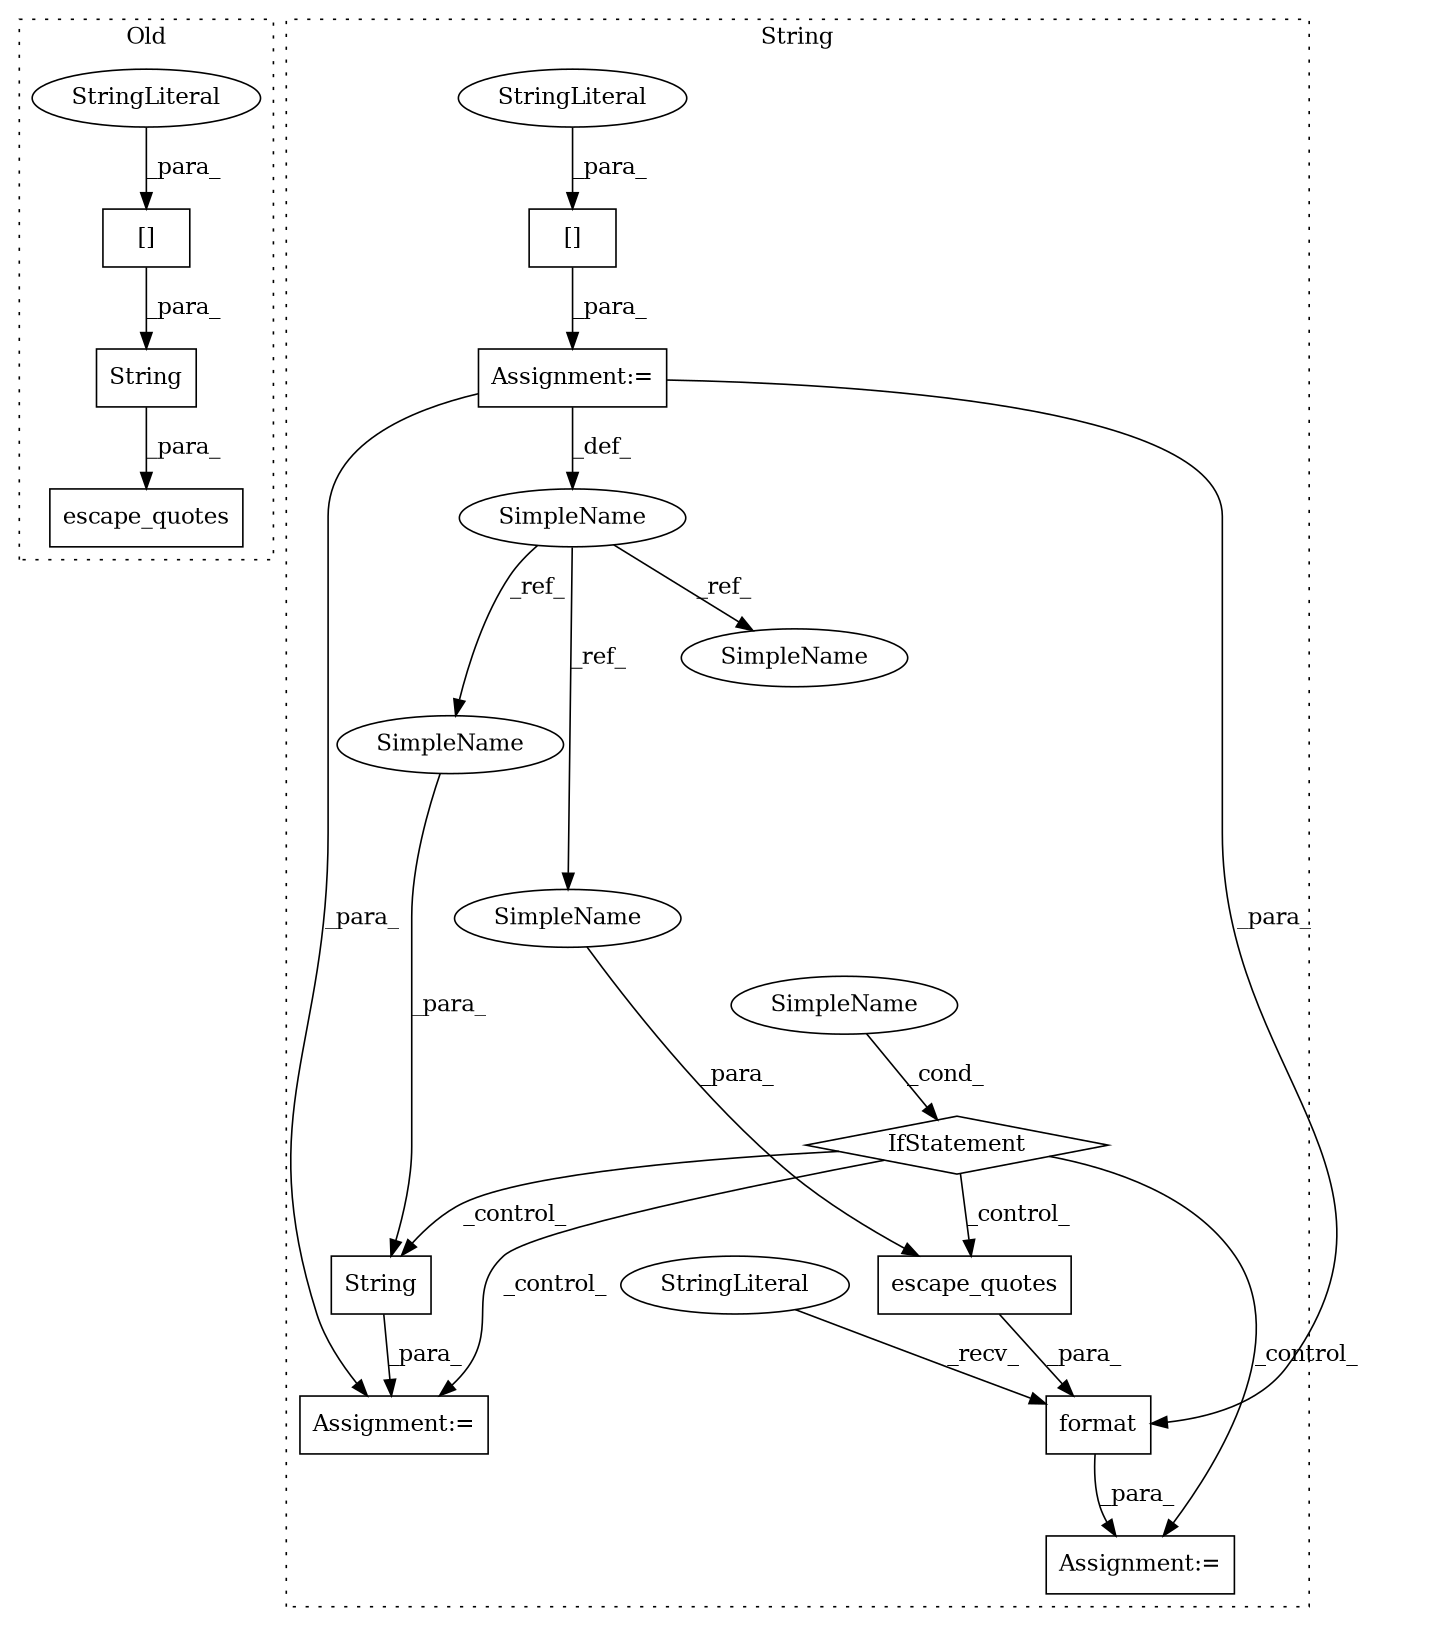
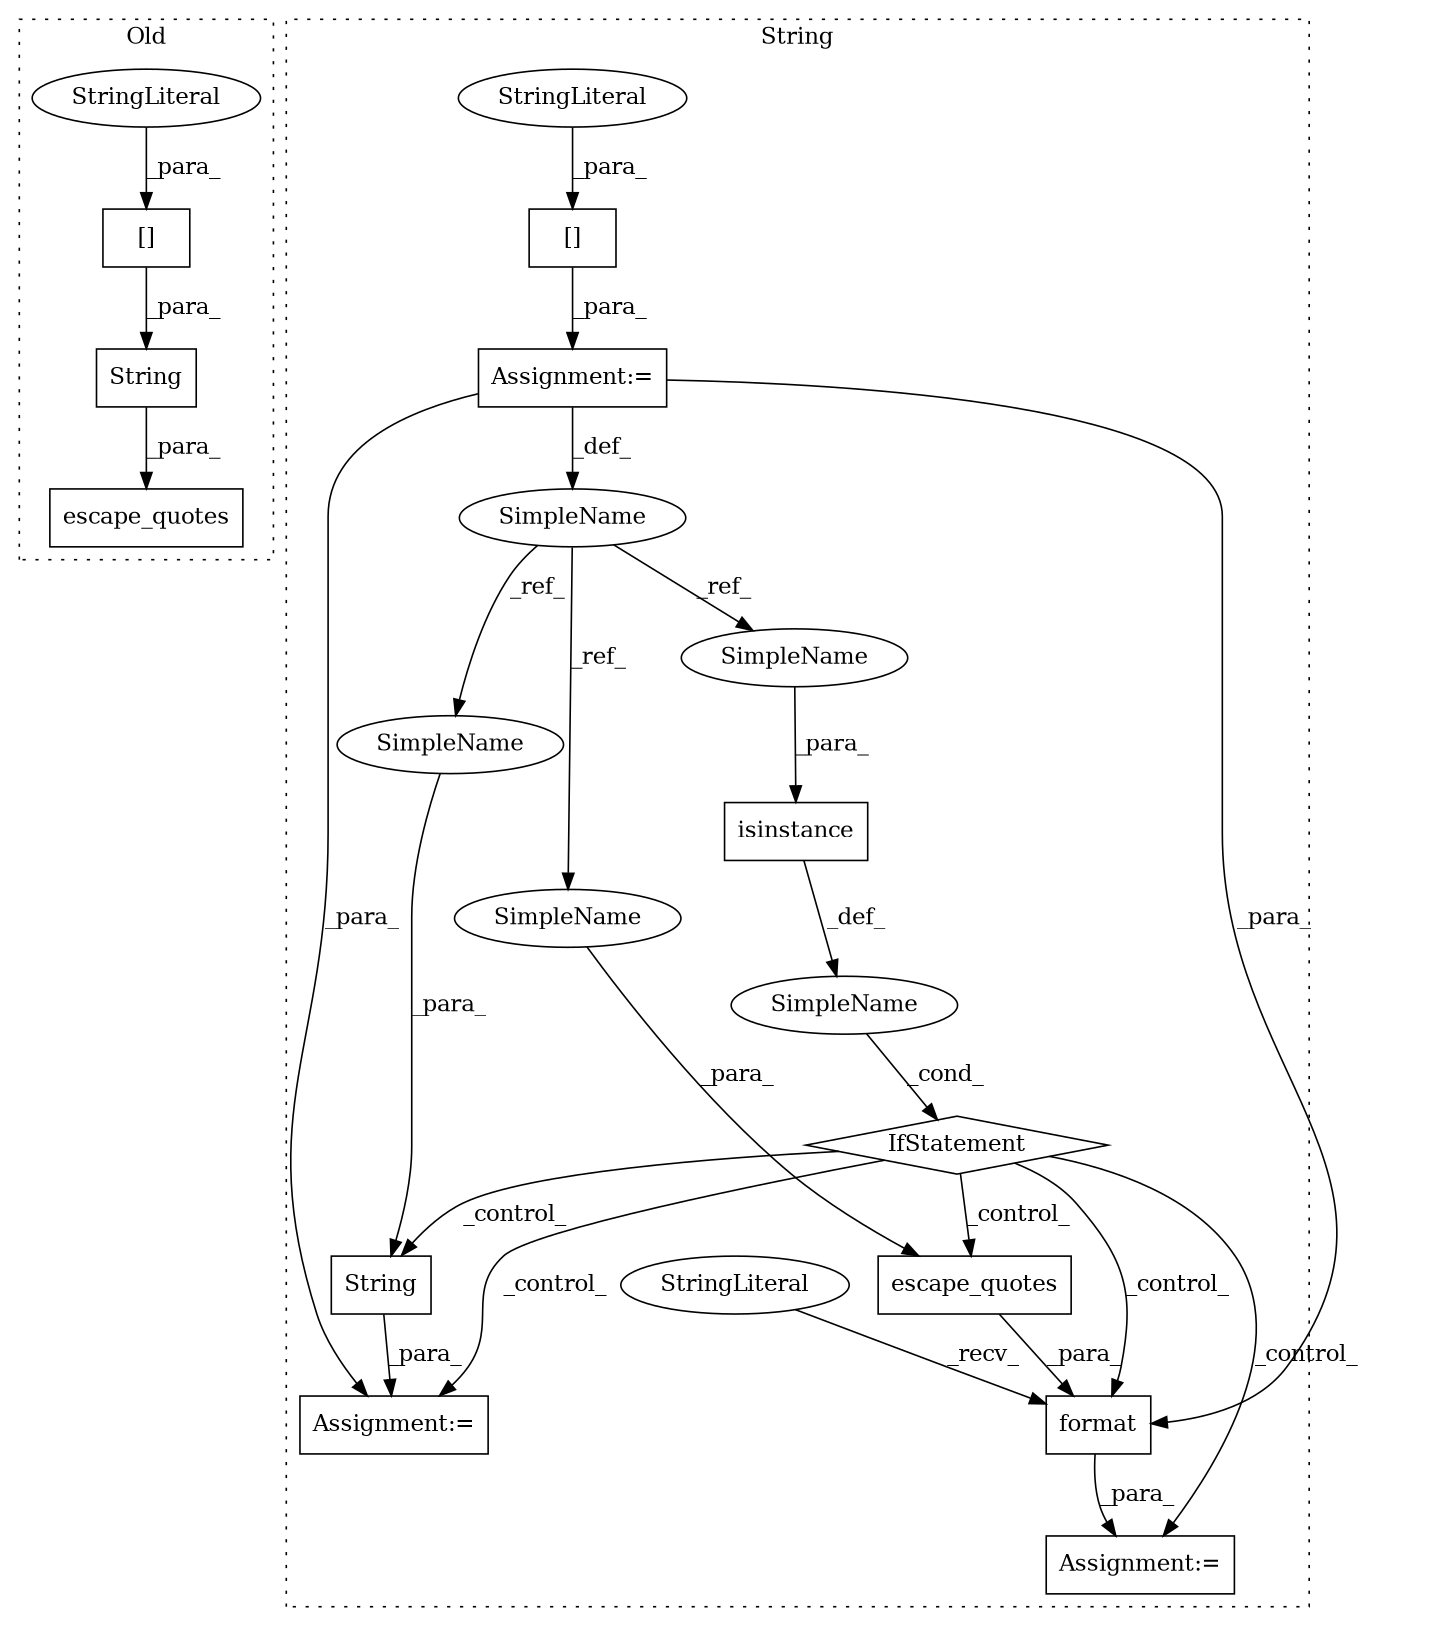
node "isinstance": added
edge "IfStatement" -> "format": added, label "_control_"
